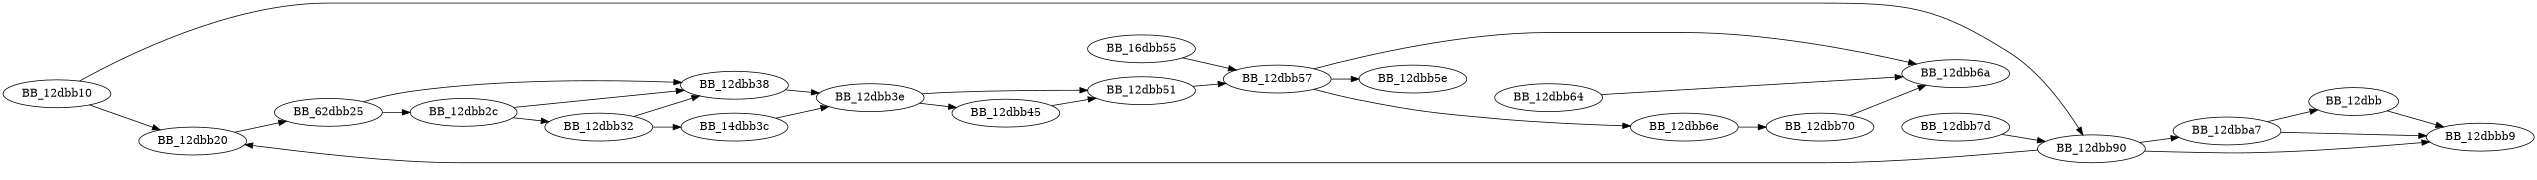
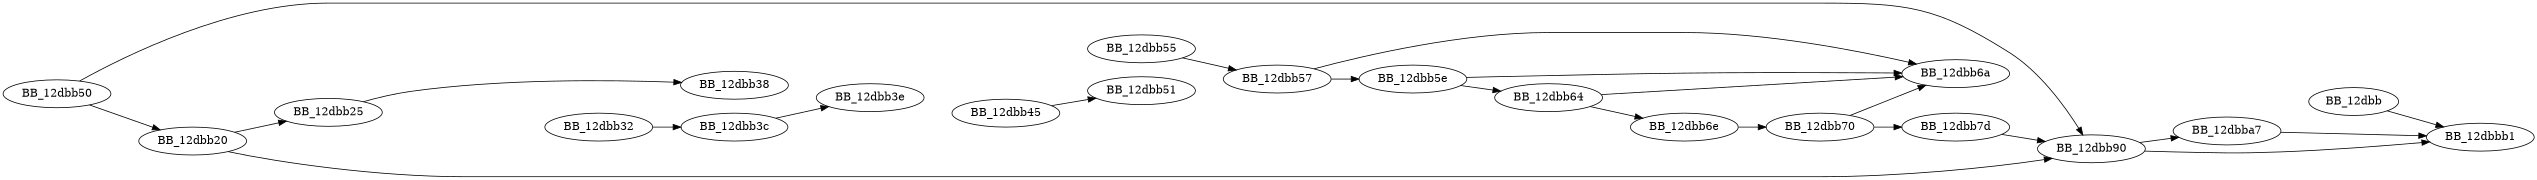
node "BB_16dbb55": label "BB_16dbb55" -> "BB_12dbb55"
edge "BB_12dbb5e" -> "BB_12dbb6a": added
edge "BB_12dbb51" -> "BB_12dbb57": removed
edge "BB_12dbb5e" -> "BB_12dbb64": added
edge "BB_12dbb38" -> "BB_12dbb3e": removed
edge "BB_12dbb3e" -> "BB_12dbb51": removed
node "BB_12dbb10": label "BB_12dbb10" -> "BB_12dbb50"
edge "BB_12dbb3e" -> "BB_12dbb45": removed
edge "BB_12dbb32" -> "BB_12dbb38": removed
node "BB_62dbb25": label "BB_62dbb25" -> "BB_12dbb25"
node "BB_12dbb2c": removed
edge "BB_12dbb57" -> "BB_12dbb6e": now "BB_12dbb64" -> "BB_12dbb6e"
edge "BB_12dbba7" -> "BB_12dbb": removed
node "BB_14dbb3c": label "BB_14dbb3c" -> "BB_12dbb3c"
edge "BB_12dbb70" -> "BB_12dbb7d": added
node "BB_12dbbb9": label "BB_12dbbb9" -> "BB_12dbbb1"
edge "BB_12dbb90" -> "BB_12dbb20": reversed
